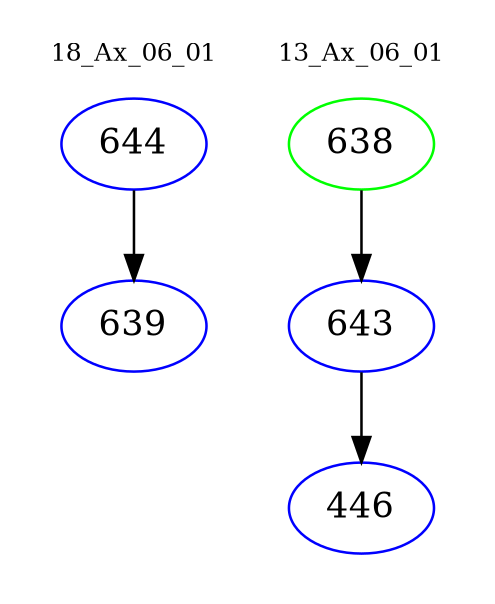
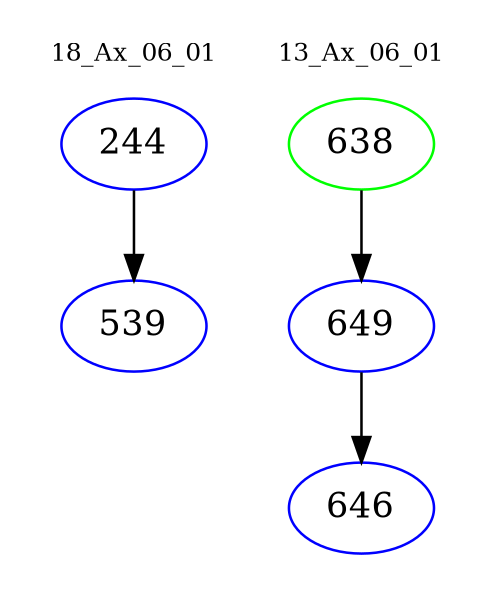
node "644": label "644" -> "244"
node "639": label "639" -> "539"
node "643": label "643" -> "649"
node "446": label "446" -> "646"
